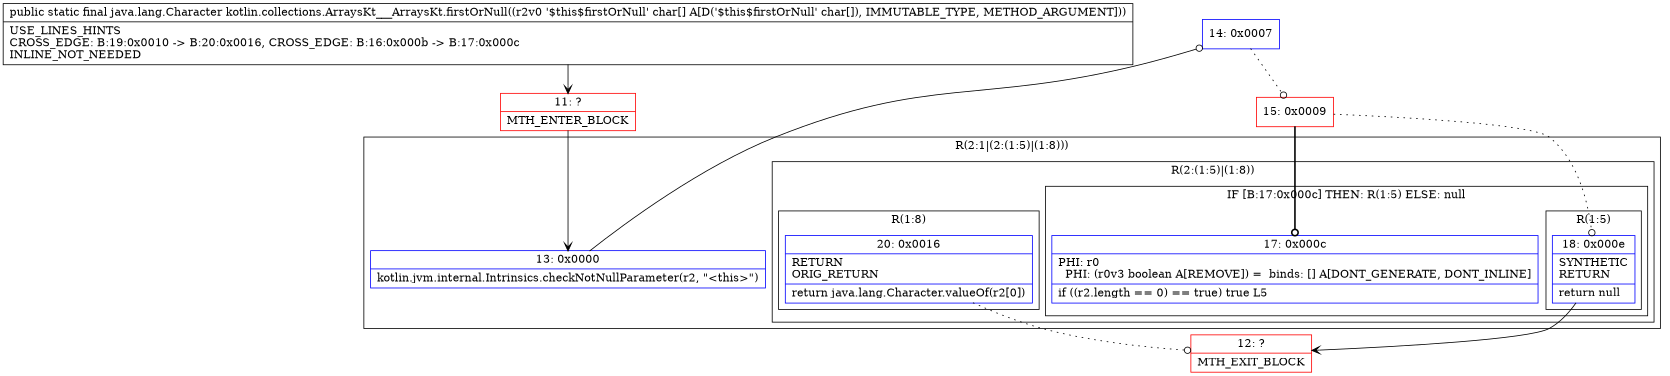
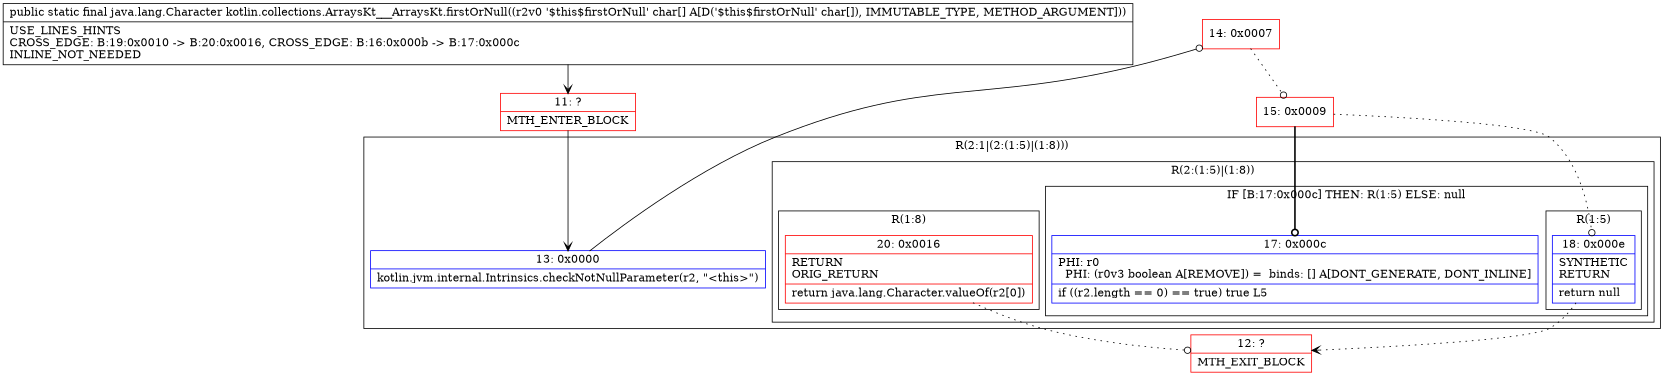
node "14: 0x0007": color blue -> red
node "20: 0x0016": color blue -> red
edge "18: 0x000e" -> "12: ?": style solid -> dotted
